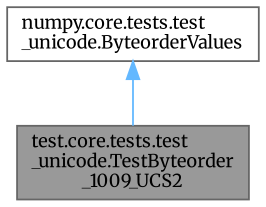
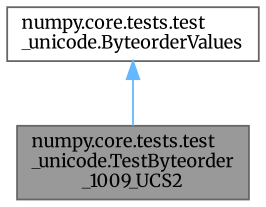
node "test.core.tests.test _unicode.TestByteorder _1009_UCS2": label "test.core.tests.test _unicode.TestByteorder _1009_UCS2" -> "numpy.core.tests.test _unicode.TestByteorder _1009_UCS2"
